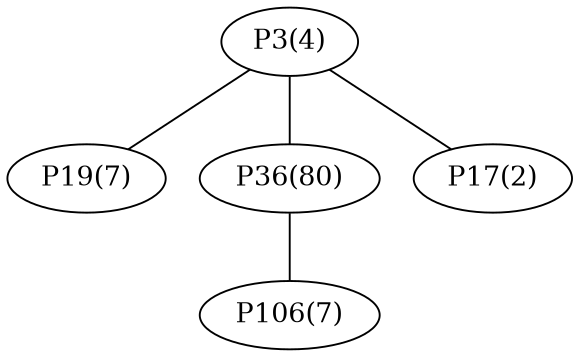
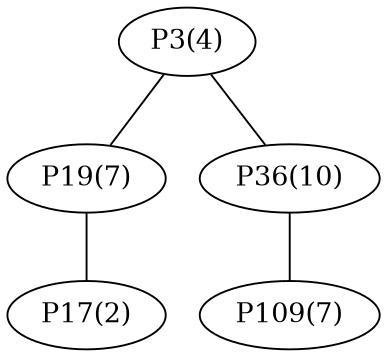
edge "P3(4)" -- "P17(2)": now "P19(7)" -- "P17(2)"
node "P36(80)": label "P36(80)" -> "P36(10)"
node "P106(7)": label "P106(7)" -> "P109(7)"
